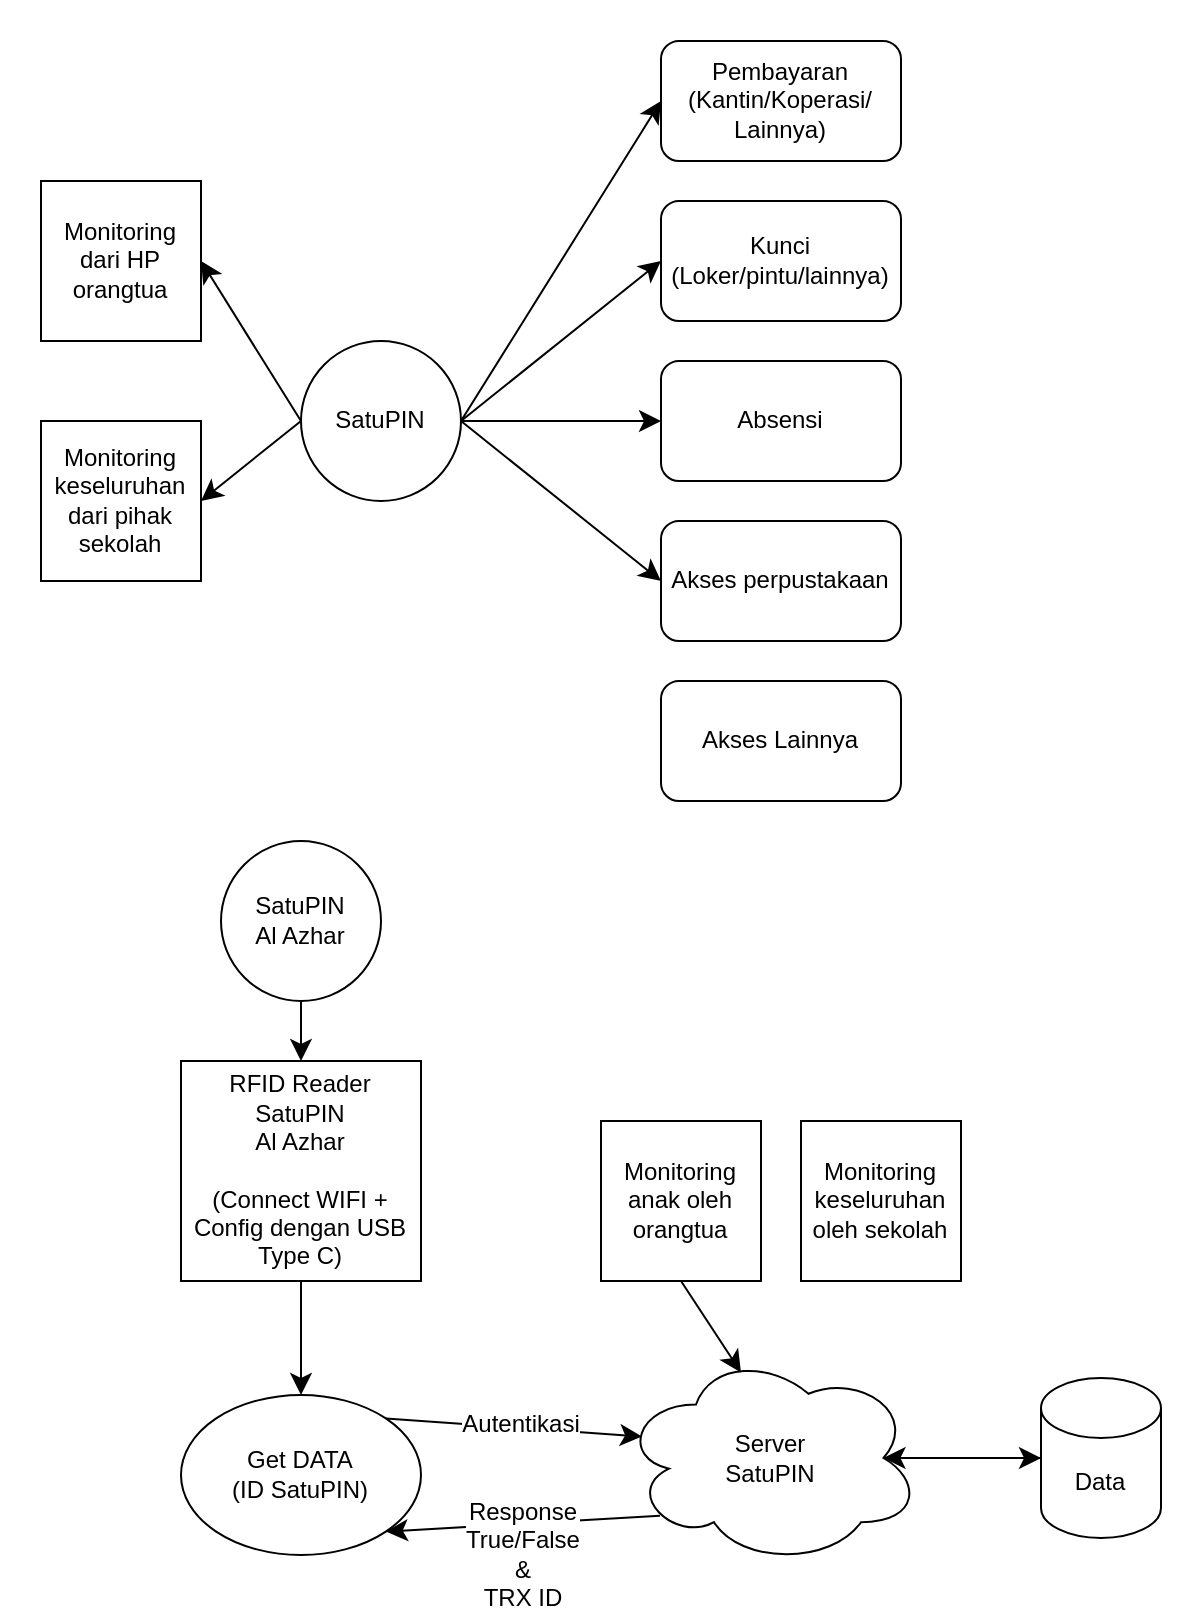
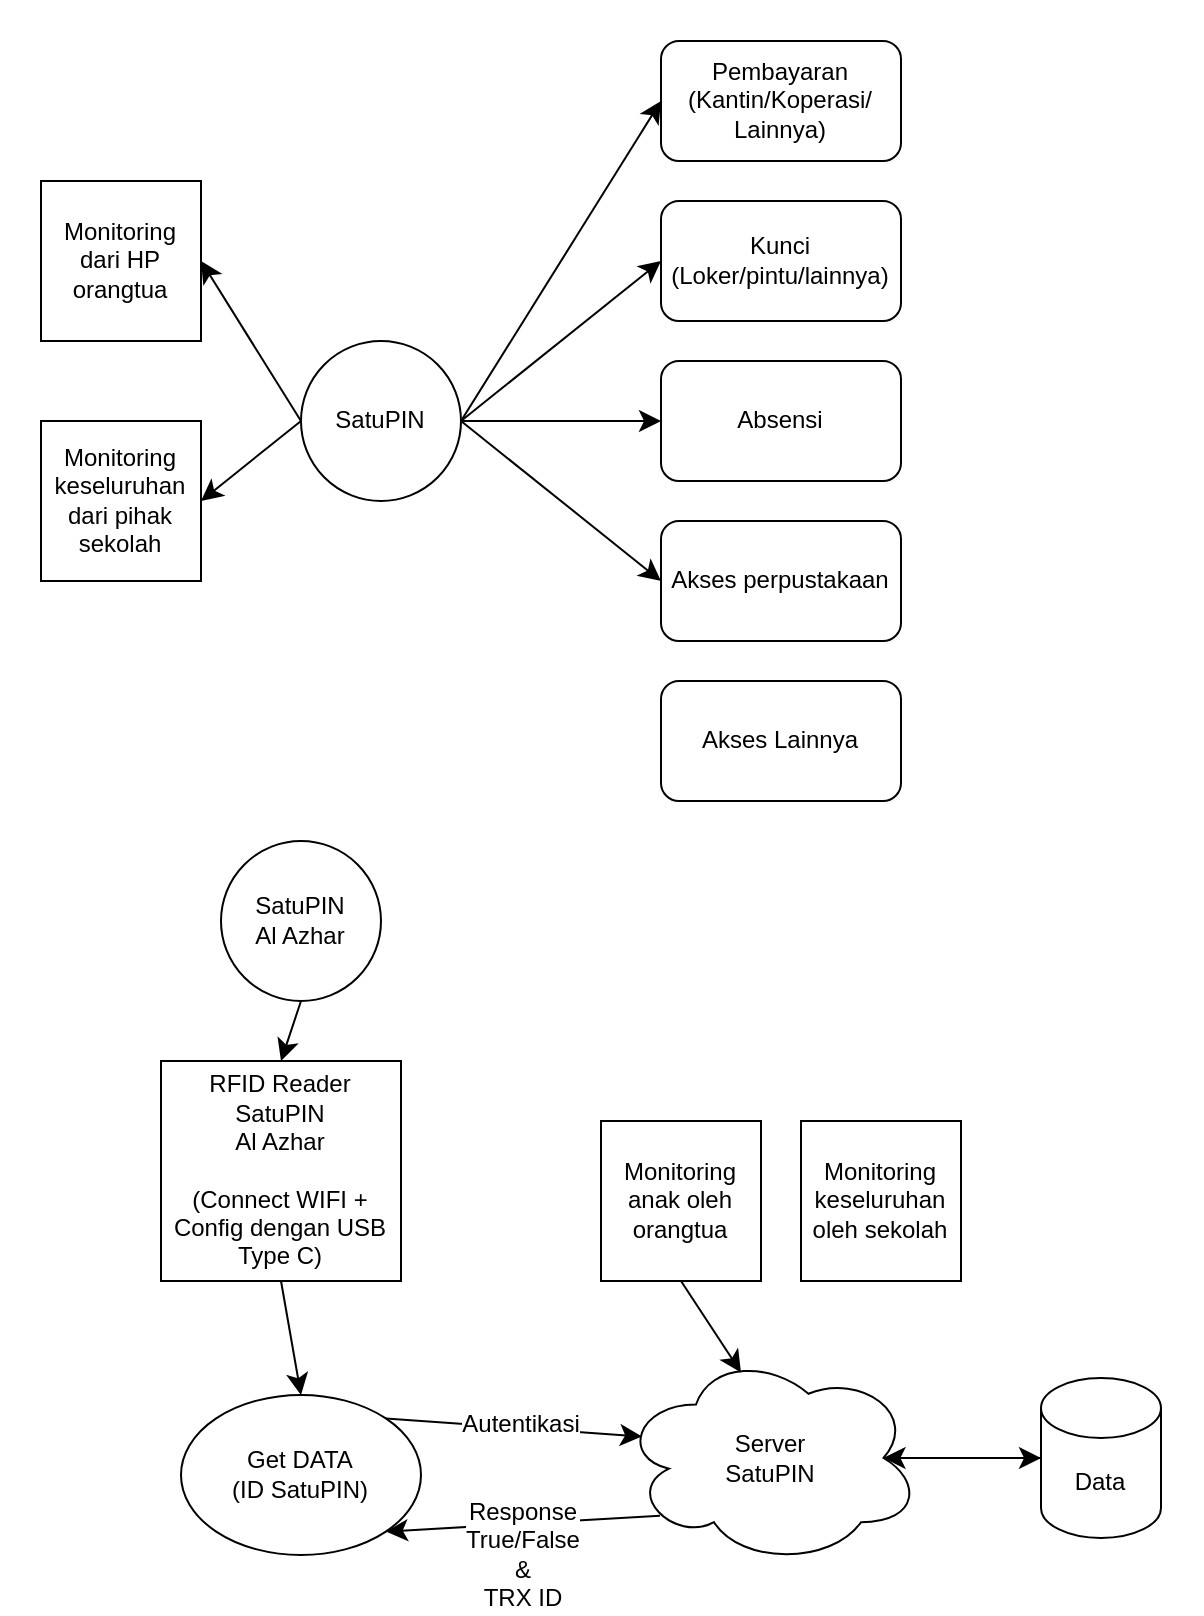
node "RFID Reader SatuPIN Al Azhar (Connect WIFI + Config dengan USB Type C)": moved (301, 1171) -> (281, 1171)
